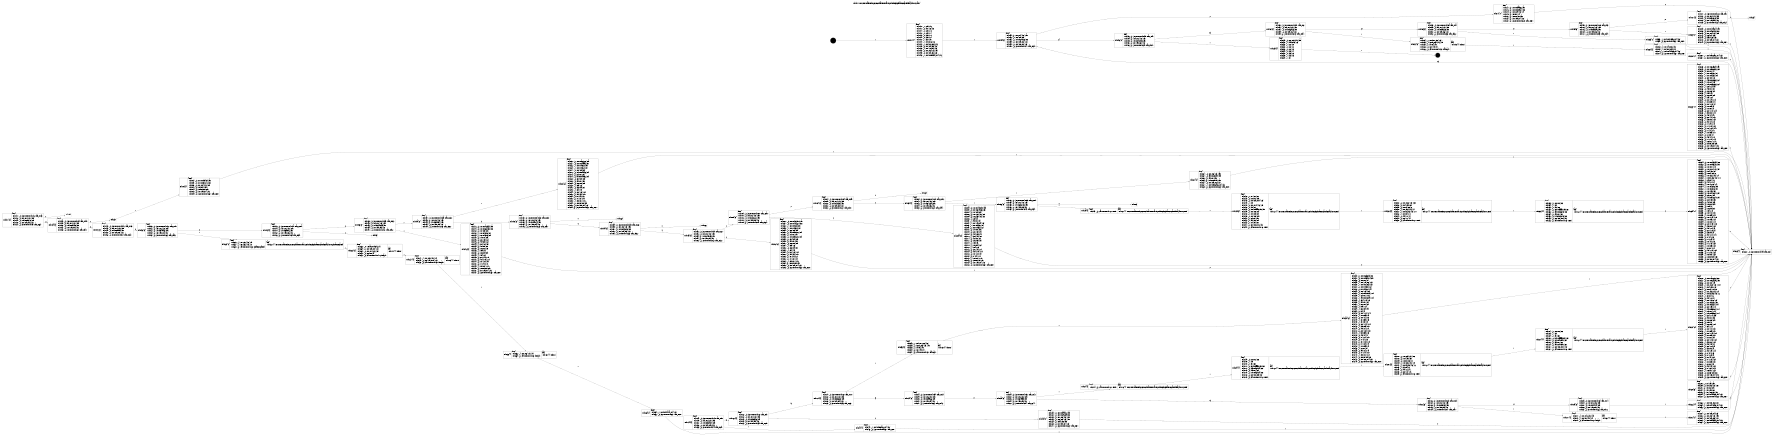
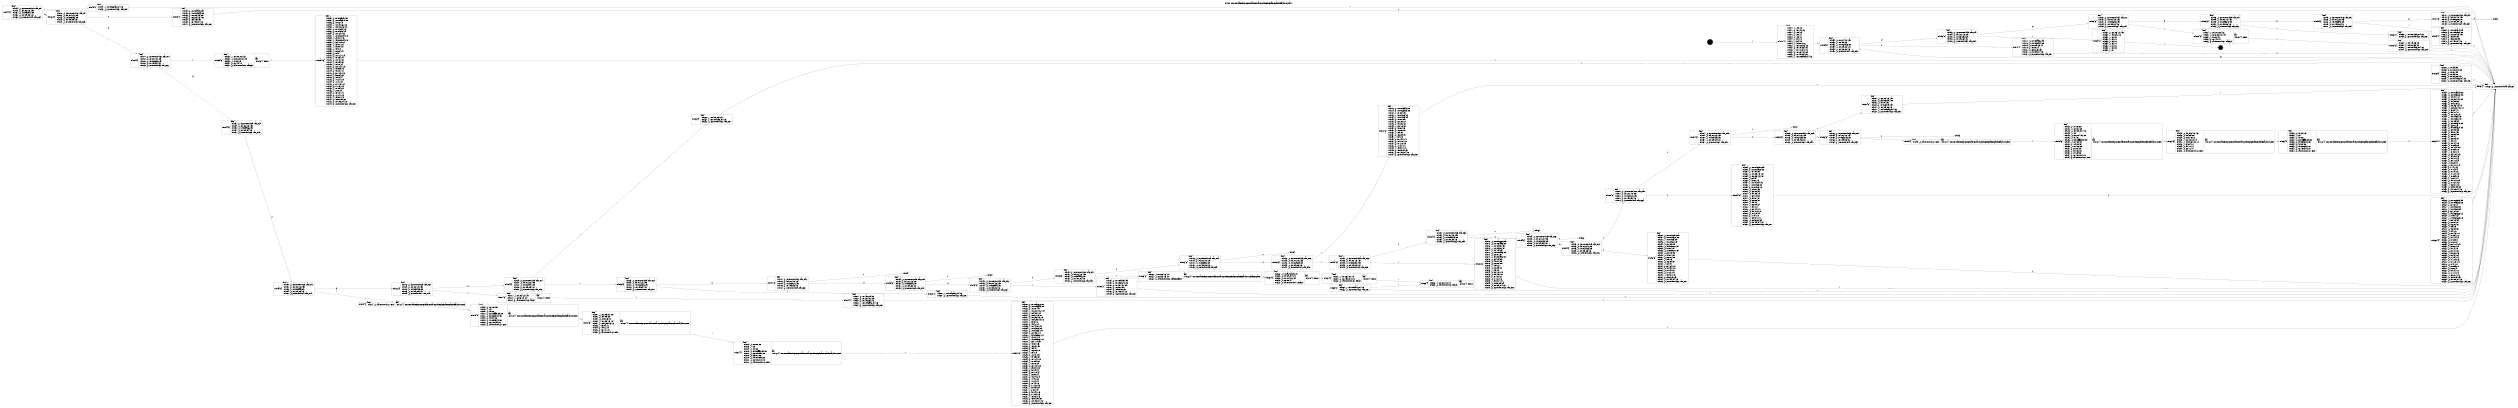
edge "0x4026b0" -> "0x401ec4 [27]": now "0x401d43 [25]" -> "0x401ec4 [27]"
node "0x401cf8 [25]": added
edge "0x402656 [9]" -> "0x40265f [12]": reversed
